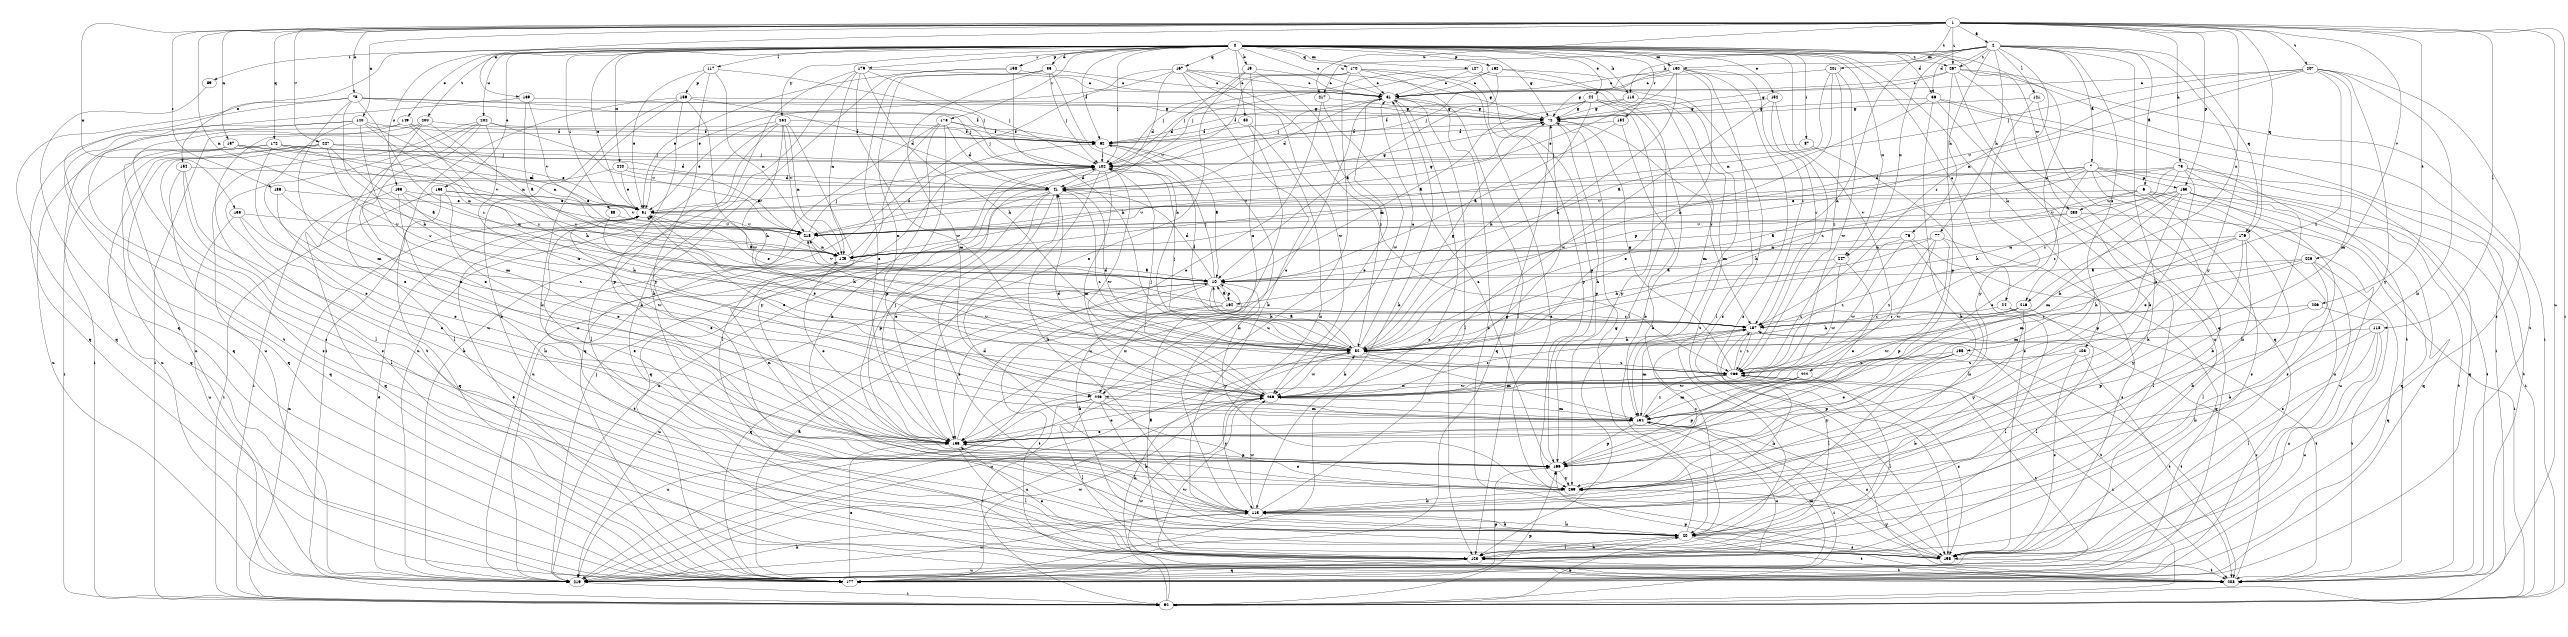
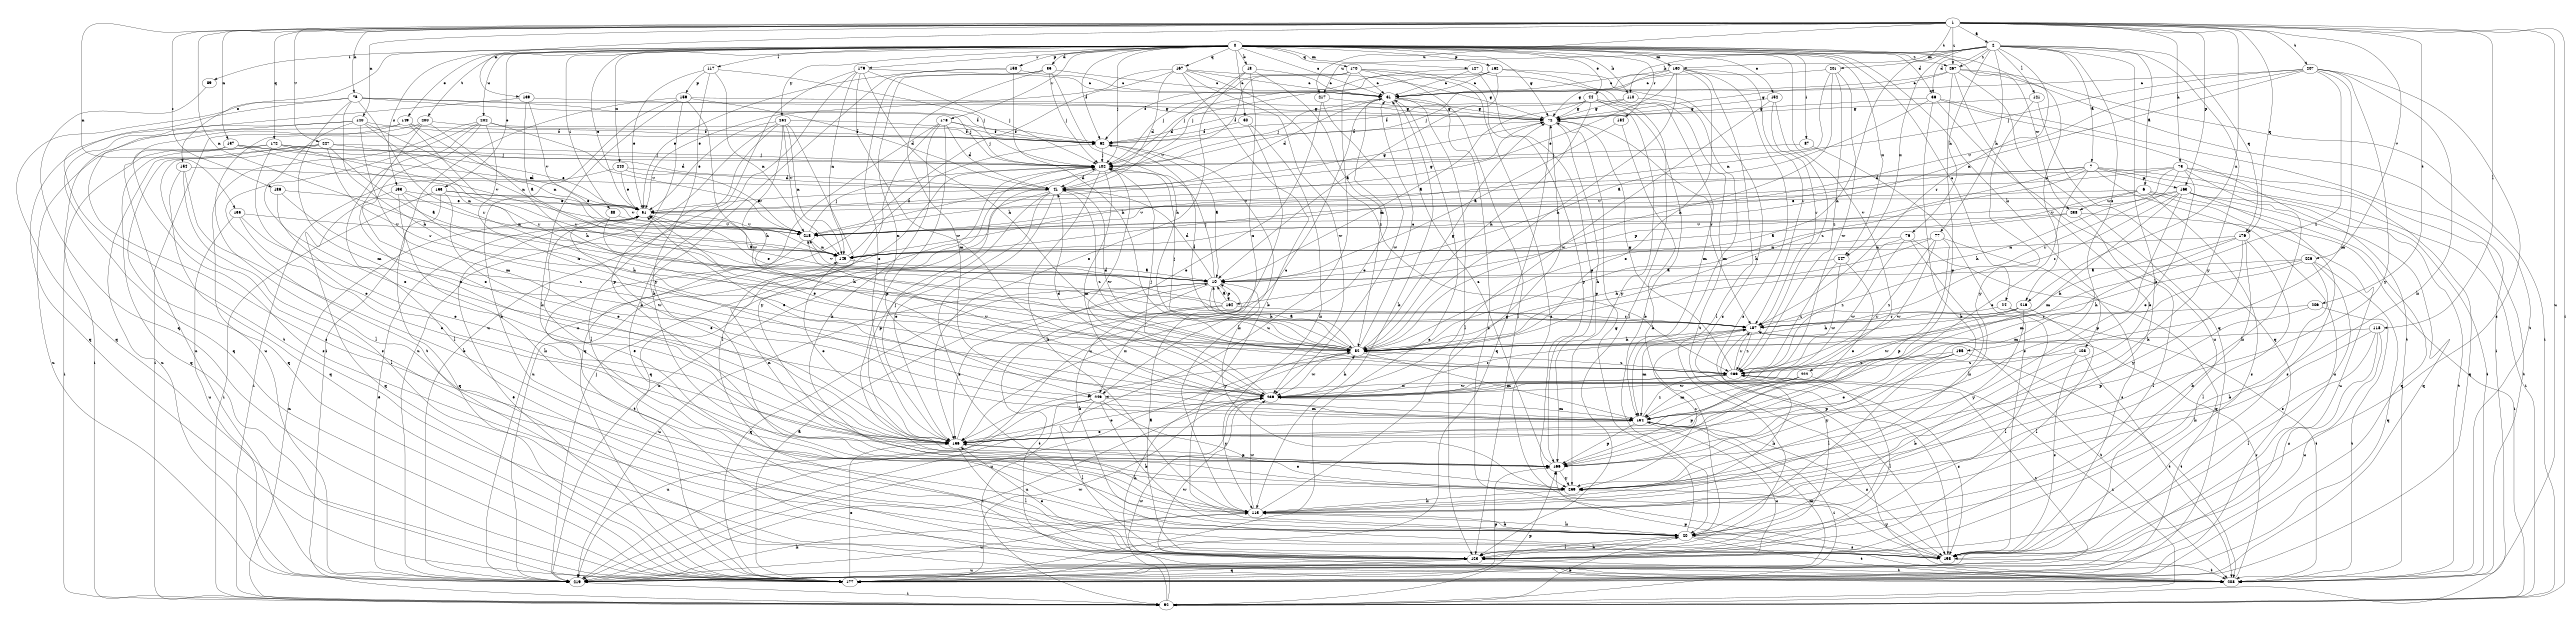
node "19": label "19" -> "18"
edge "184" -> "62": now "162" -> "62"
edge "113" -> "41": removed, label "d"
edge "7" -> "20": removed, label "b"
